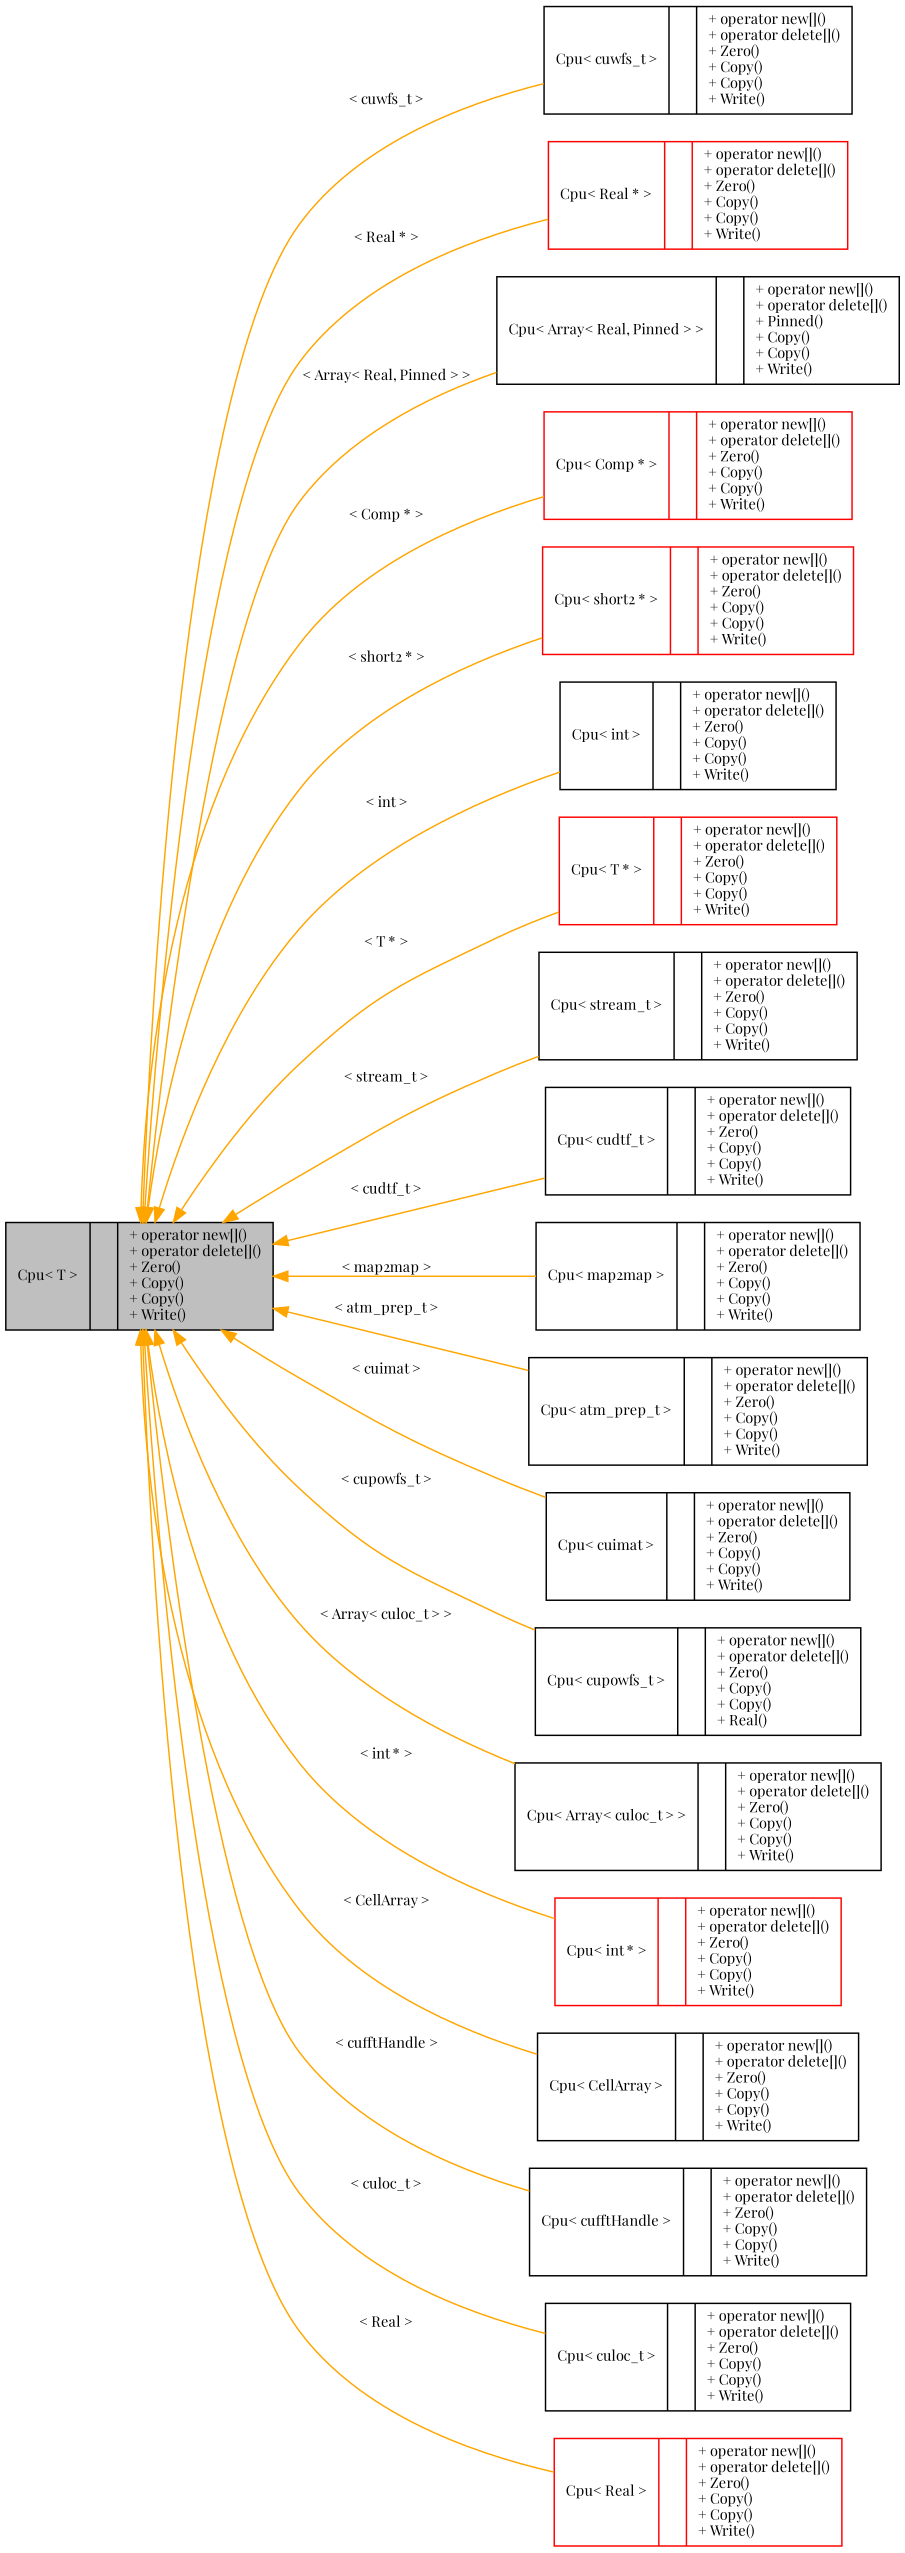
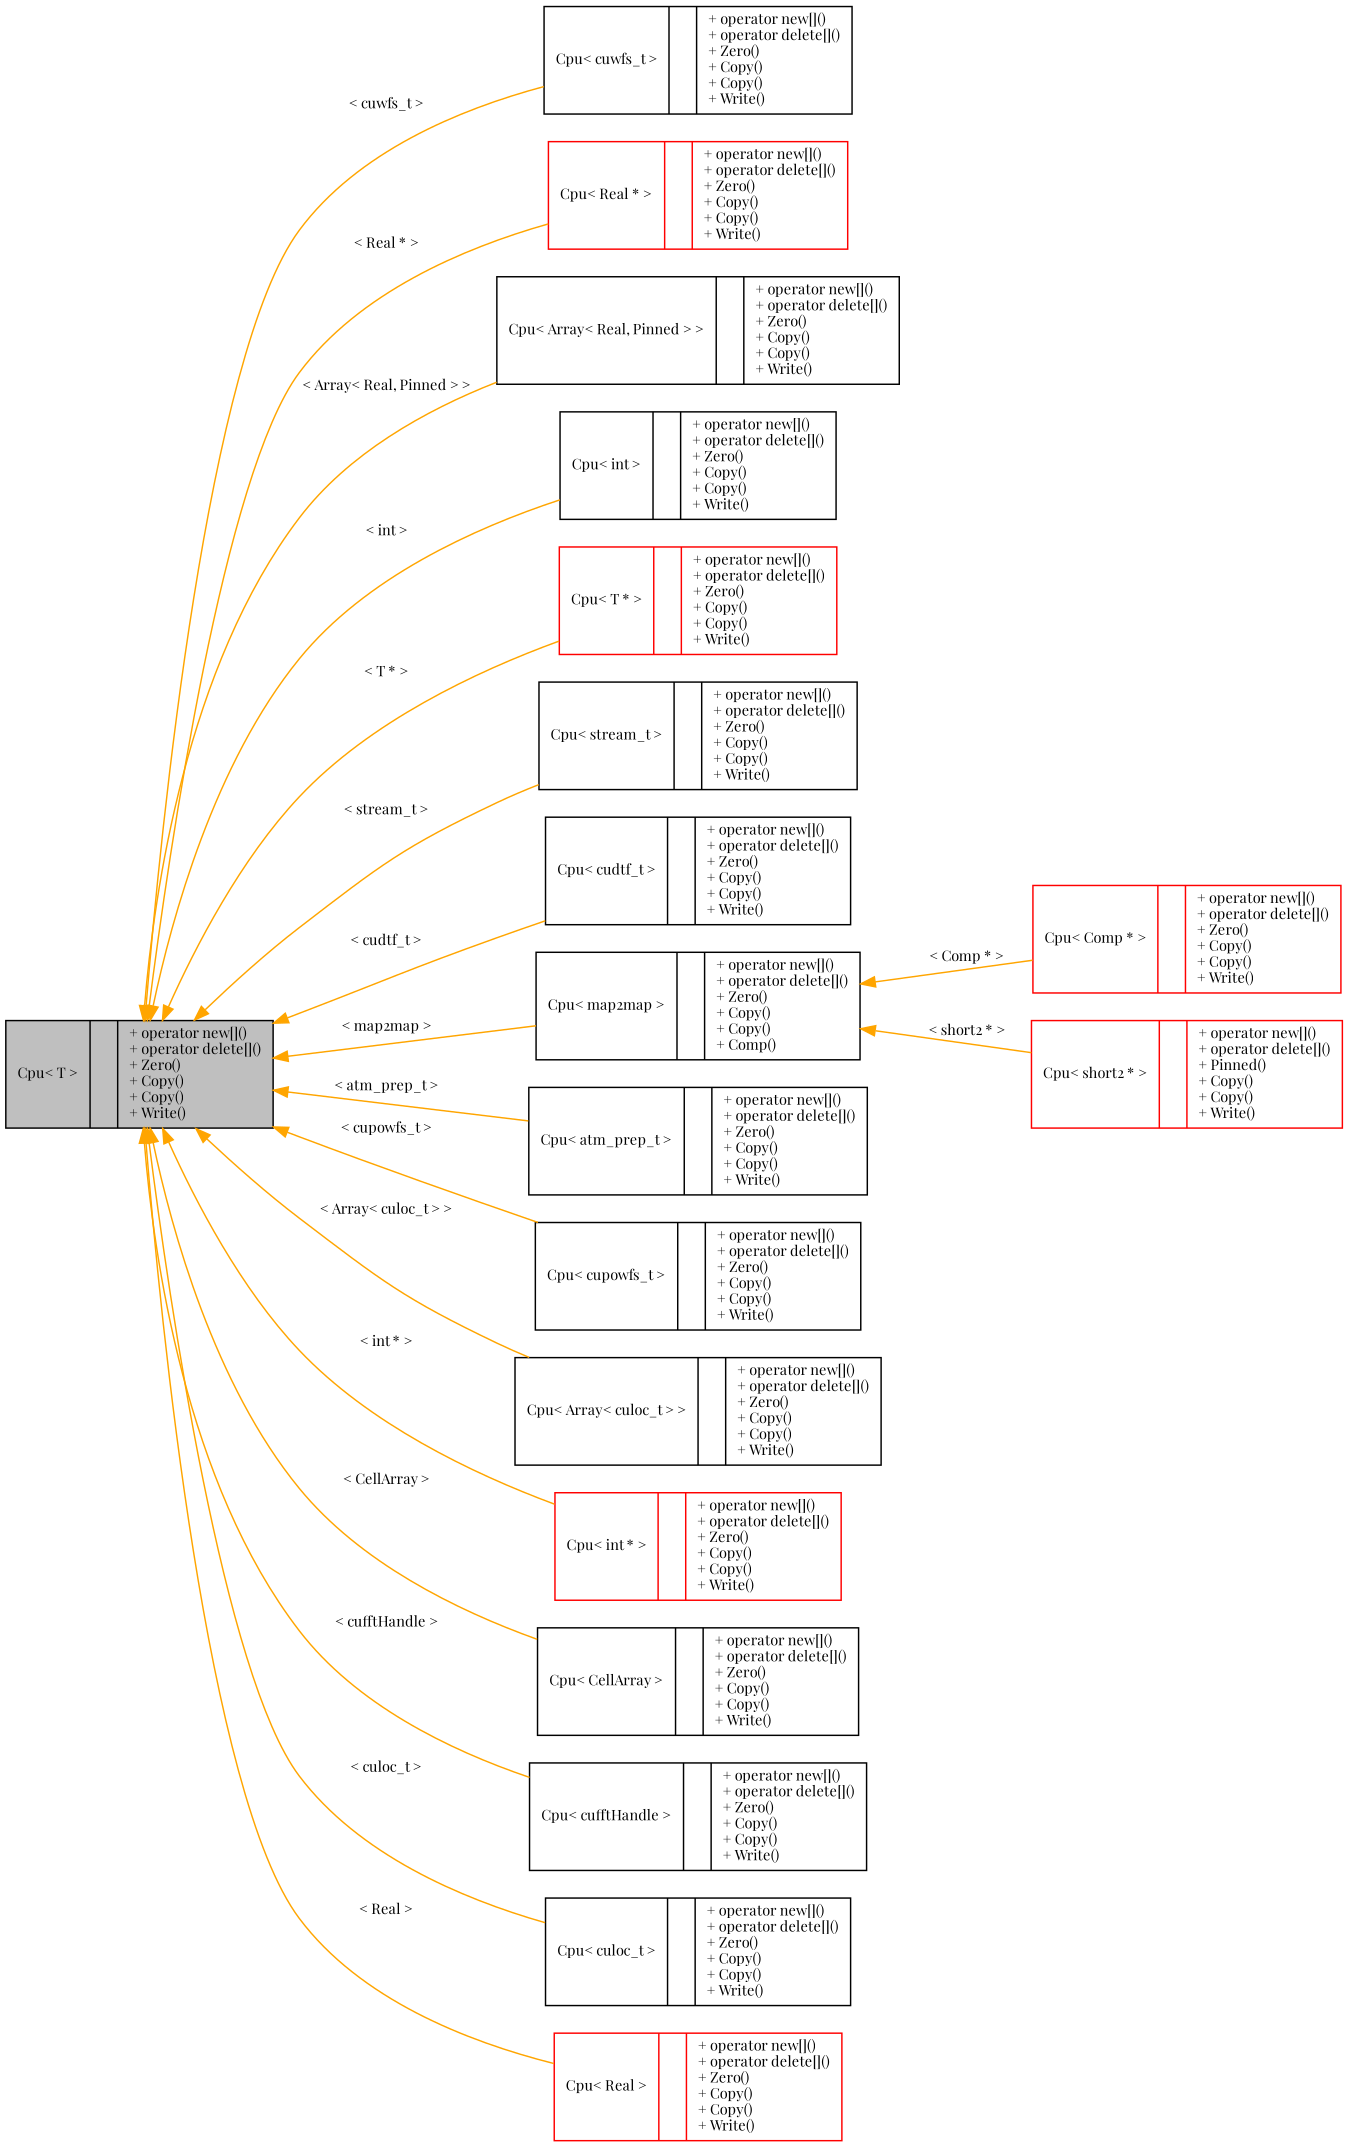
node "Cpu< Array< Real, Pinned > >": text "+ Pinned()" -> "+ Zero()"
node "Cpu< short2 * >": text "+ Zero()" -> "+ Pinned()"
edge "Cpu< Comp * >" -> "Cpu< T >": now "Cpu< Comp * >" -> "Cpu< map2map >"
edge "Cpu< short2 * >" -> "Cpu< T >": now "Cpu< short2 * >" -> "Cpu< map2map >"
node "Cpu< map2map >": text "+ Write()" -> "+ Comp()"
node "Cpu< cuimat >": removed
node "Cpu< cupowfs_t >": text "+ Real()" -> "+ Write()"
